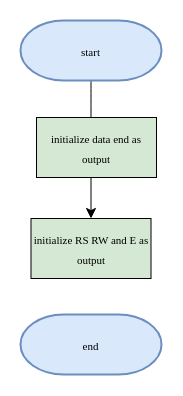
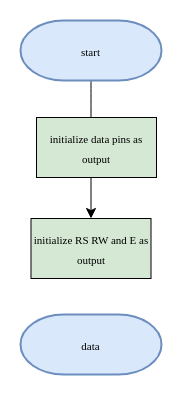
node "initialize data end as output": label "initialize data end as output" -> "initialize data pins as output"
node "end": label "end" -> "data"
